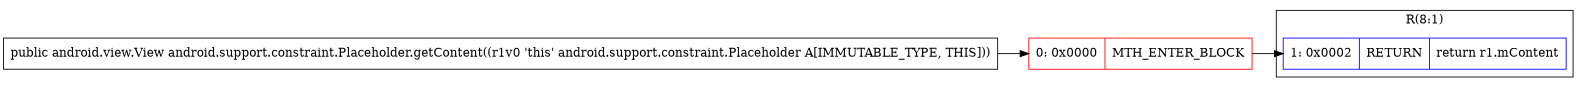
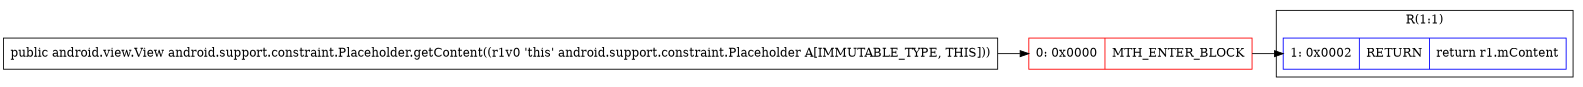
cluster "R(8:1)": label "R(8:1)" -> "R(1:1)"
